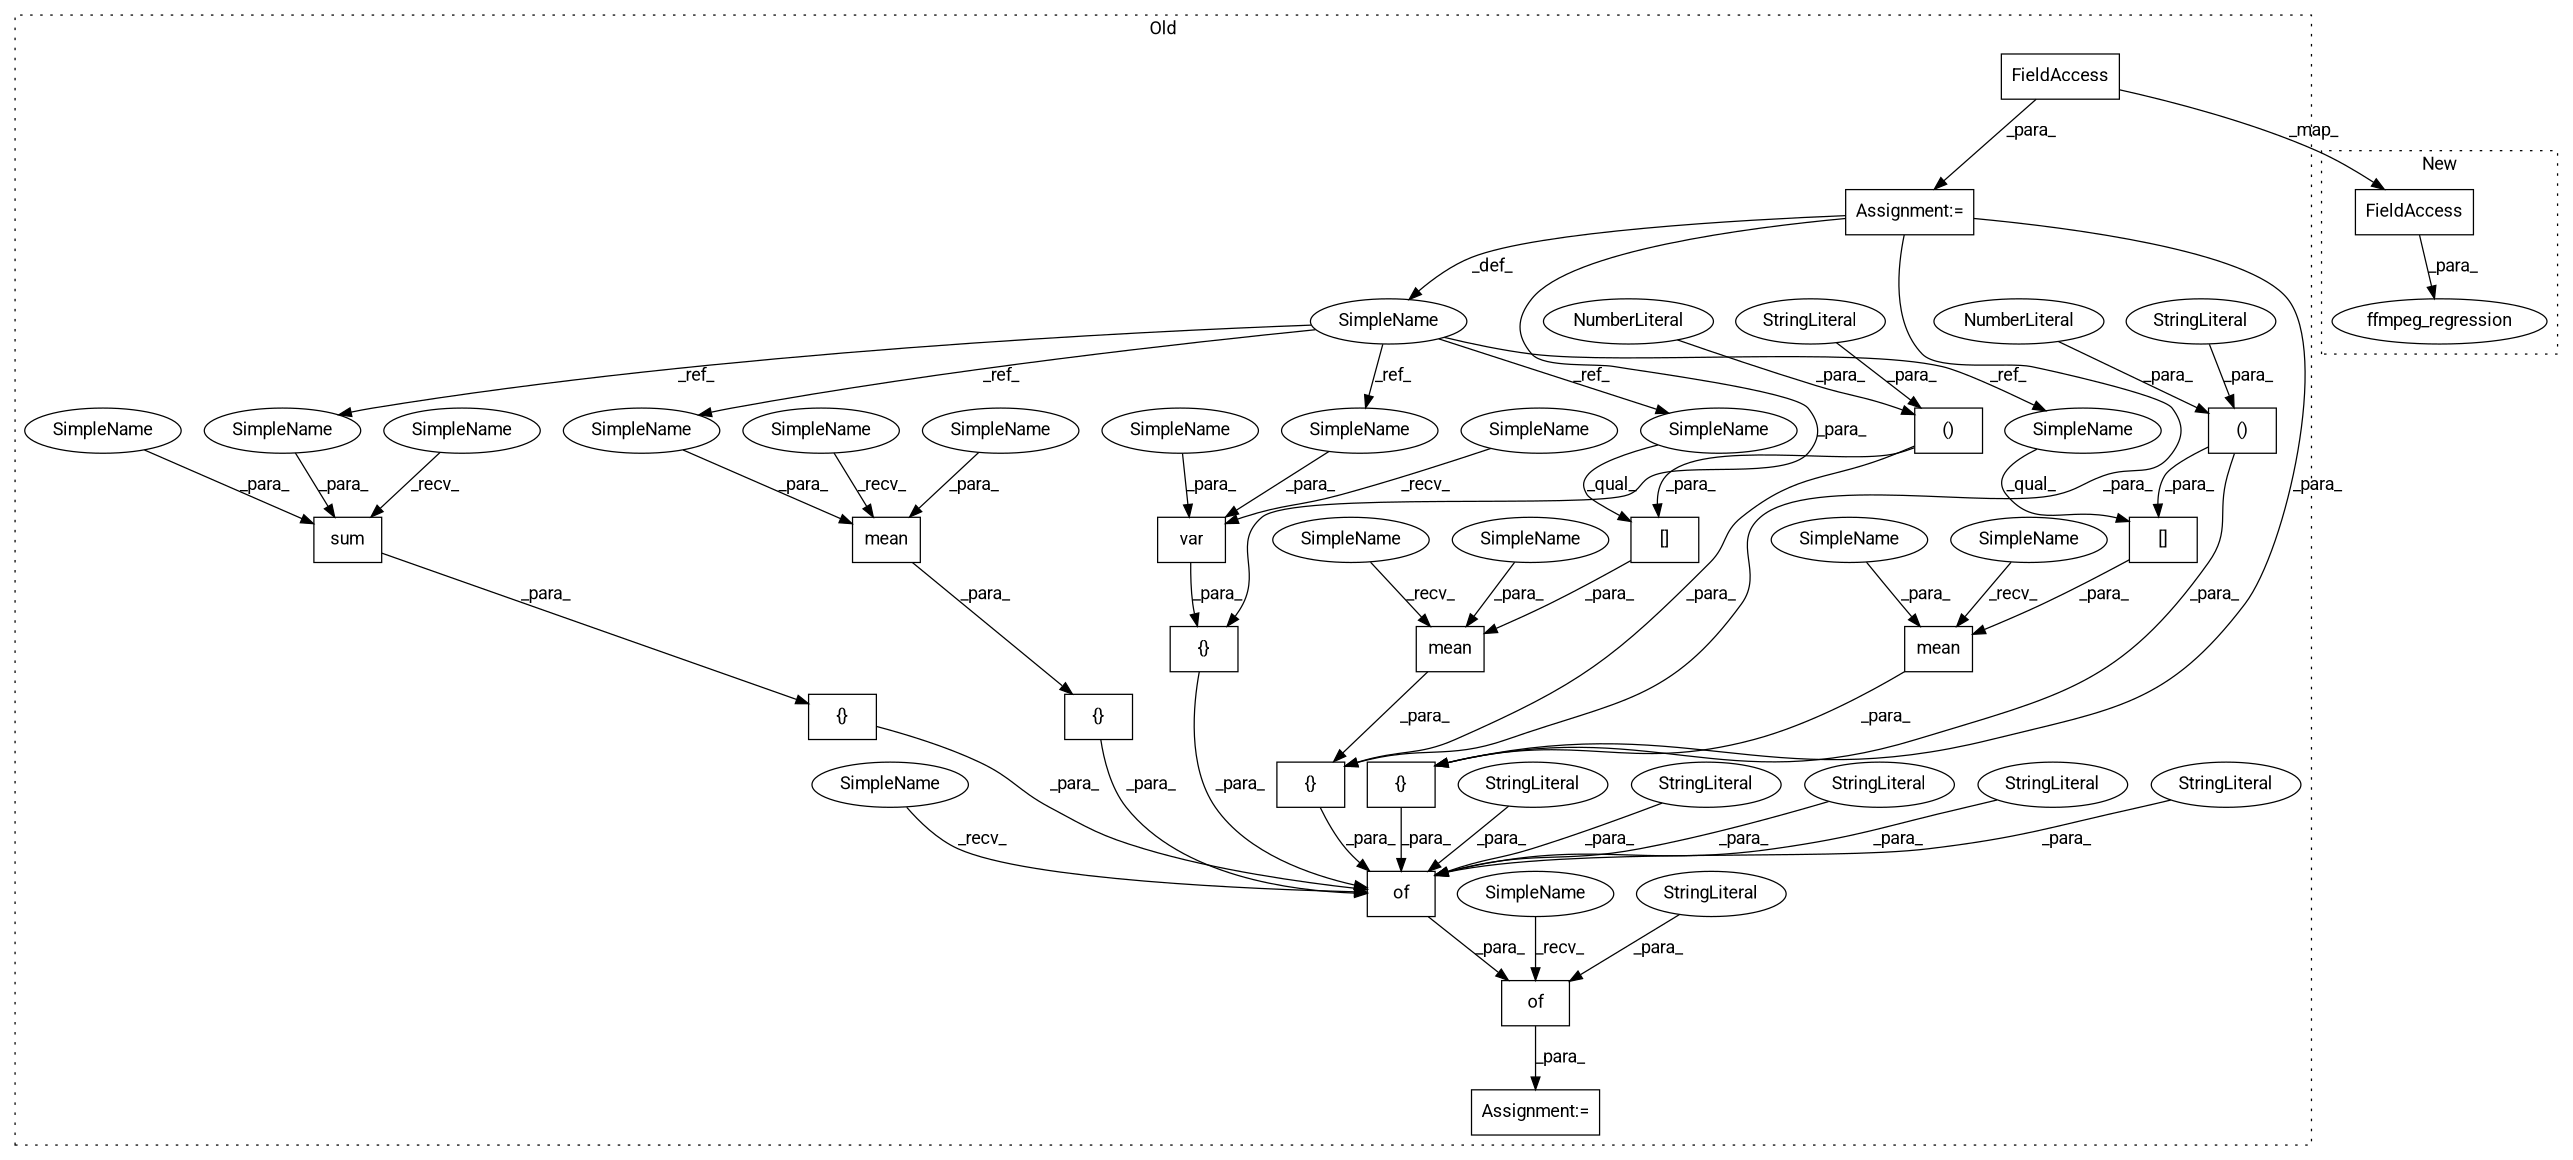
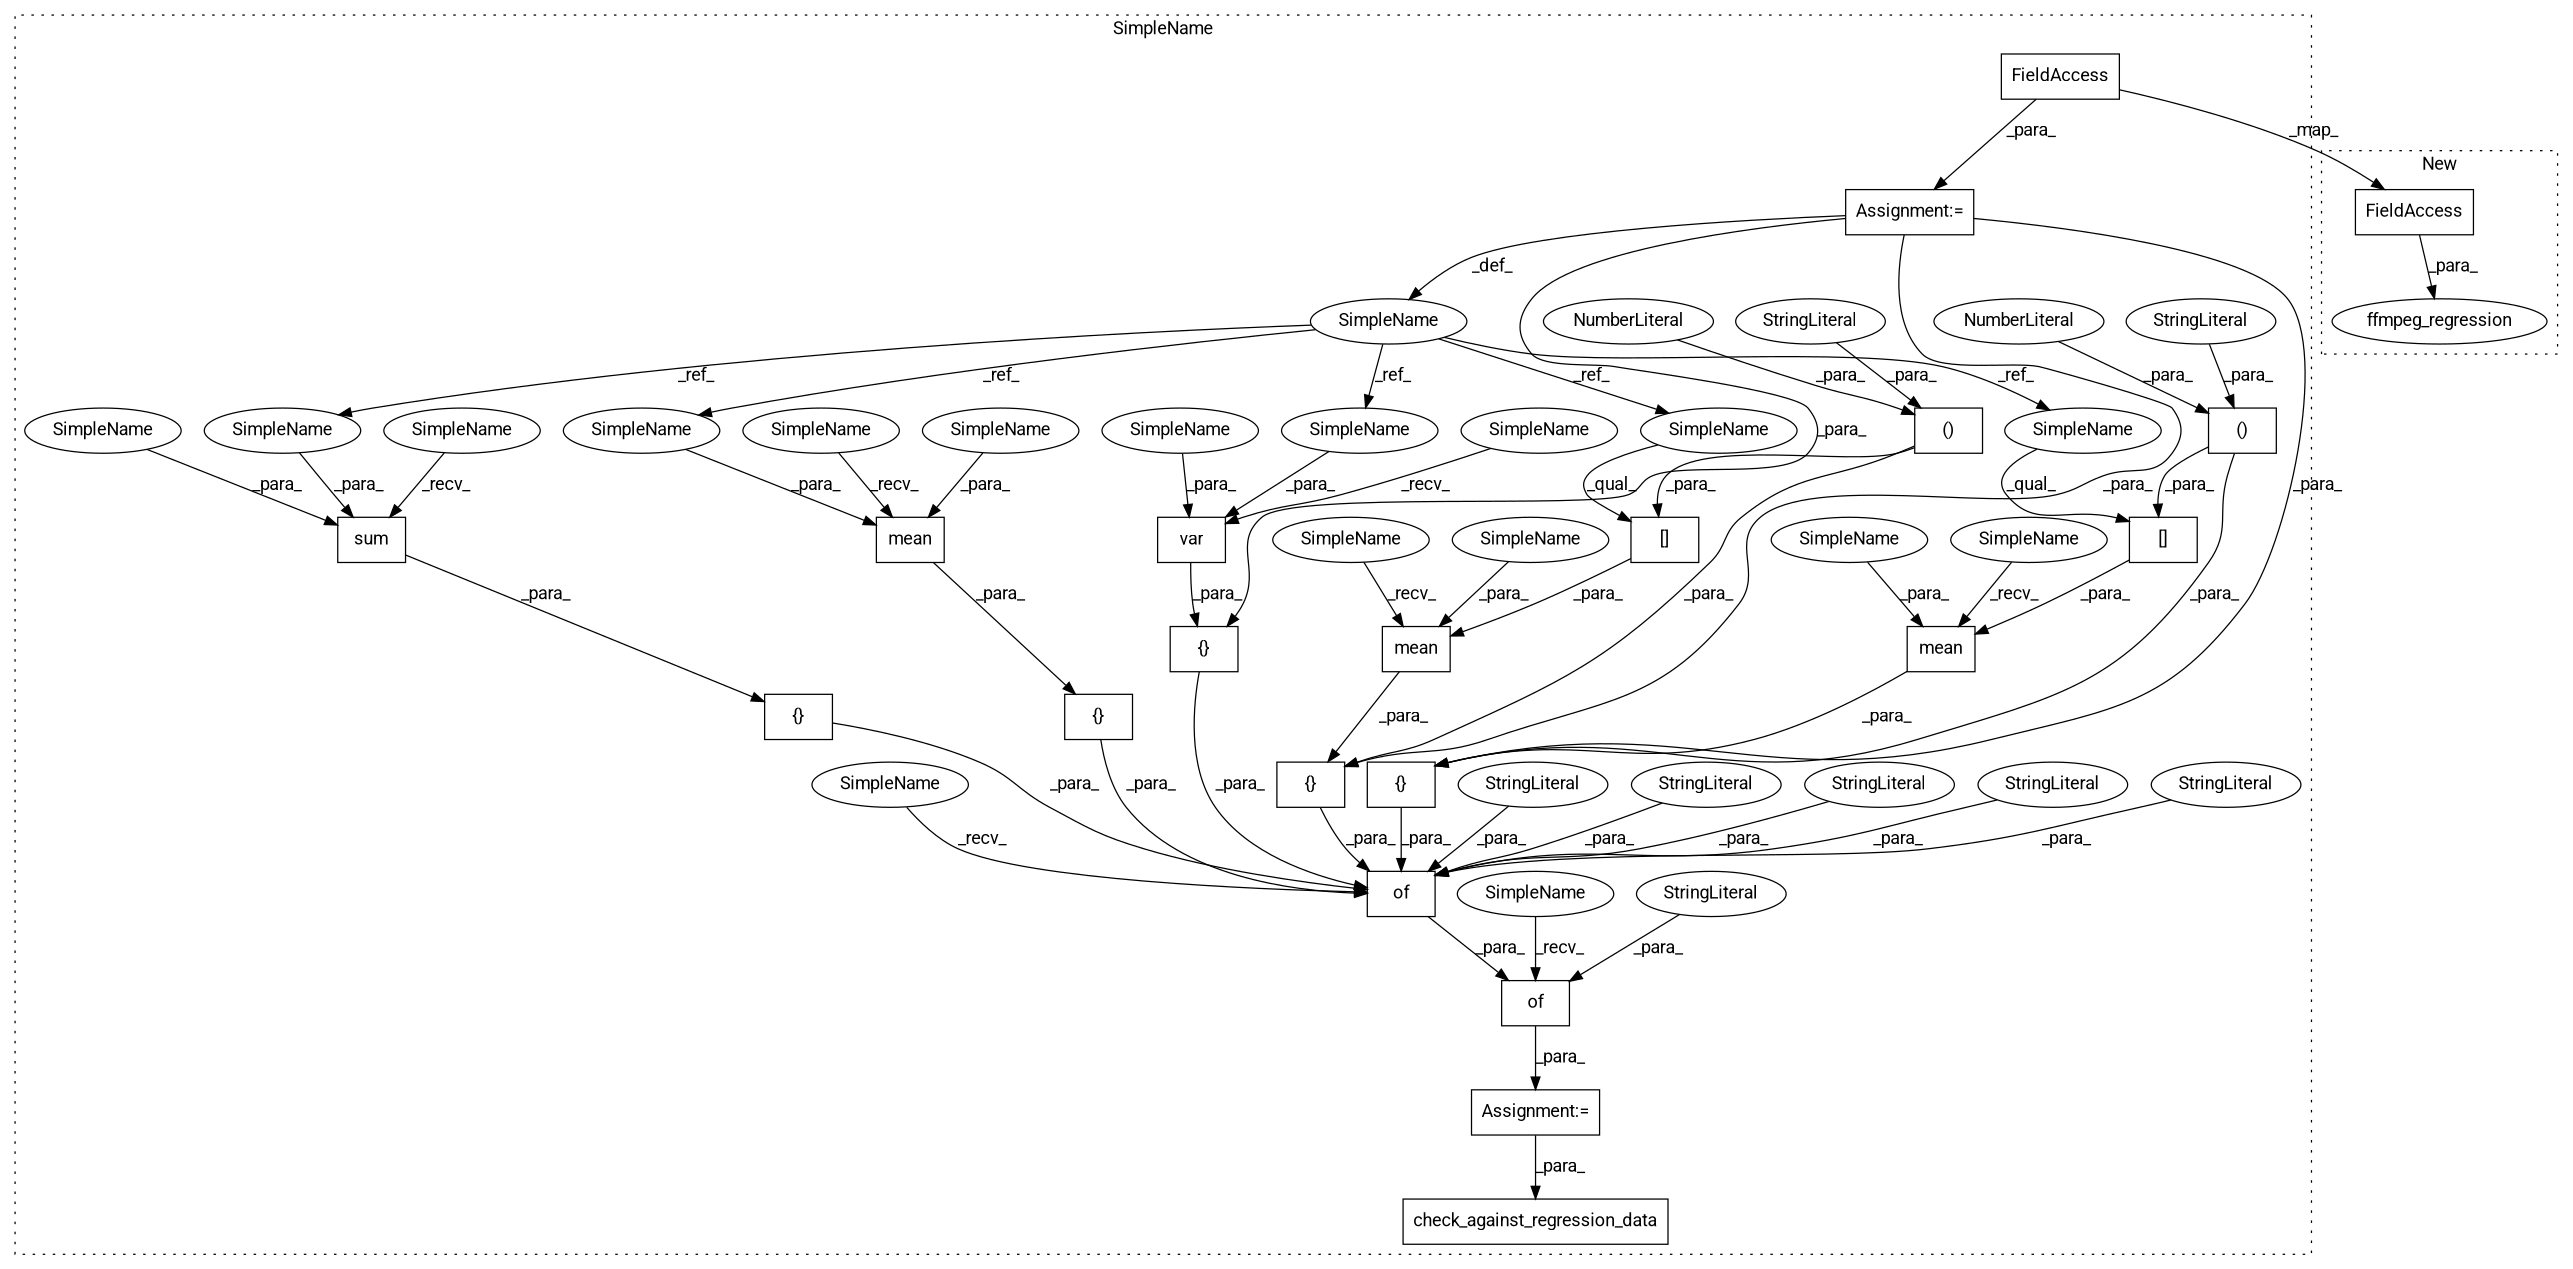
cluster "Old": label "Old" -> "SimpleName"
node "check_against_regression_data": added
